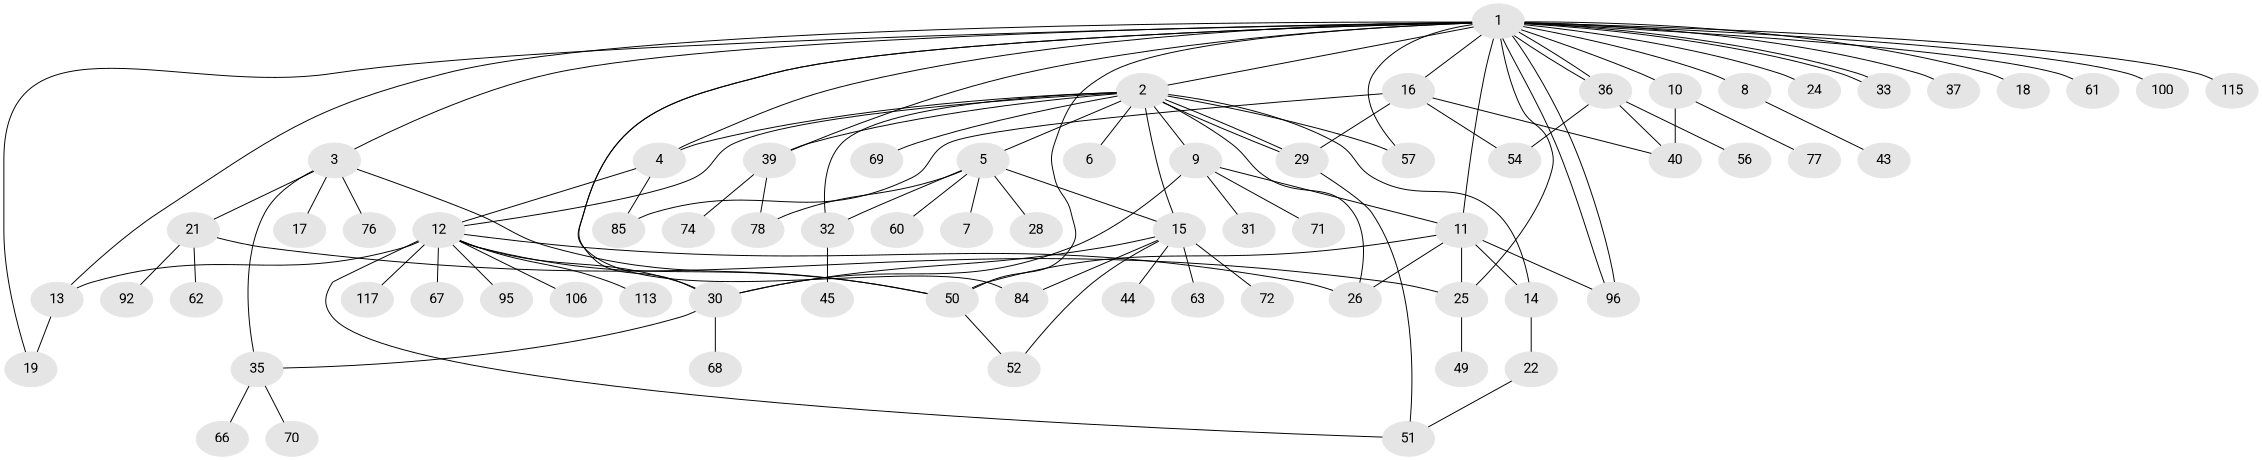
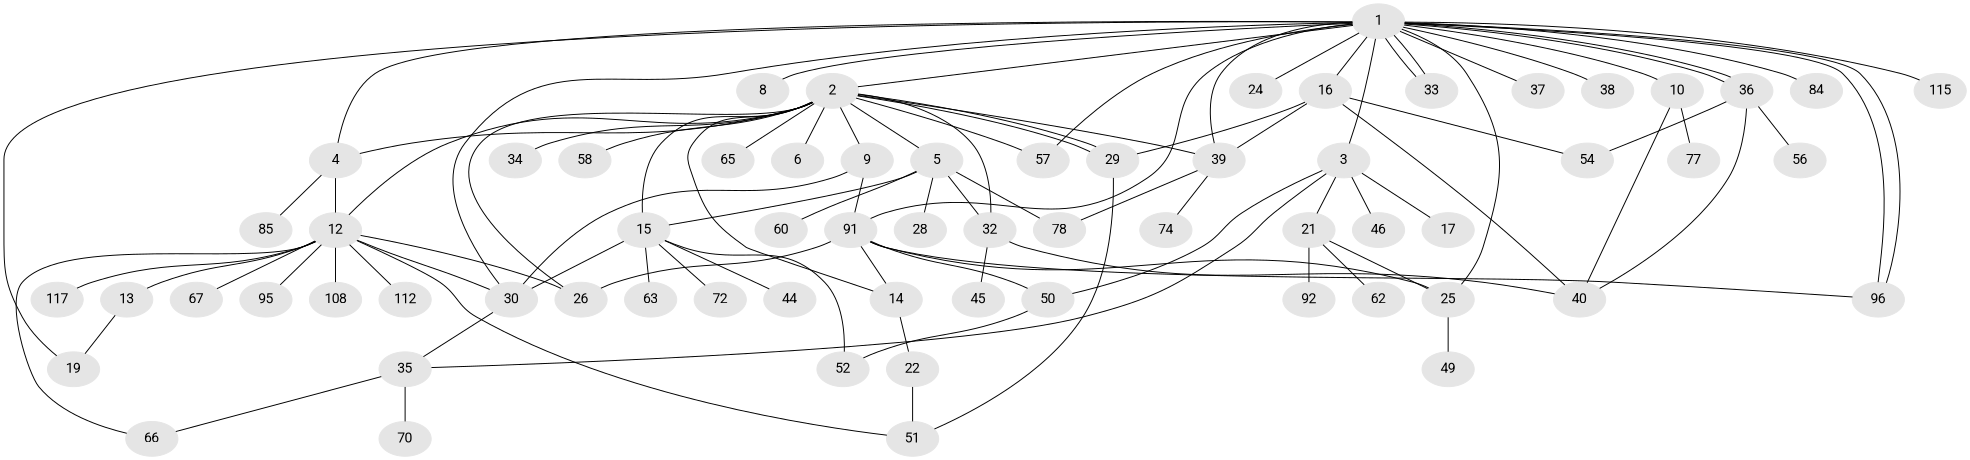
edge "1" -- "13": removed
edge "1" -- "50": removed
node "18": label "18" -> "38"
node "61": removed
node "100": removed
edge "16" -- "85": now "16" -- "39"
node "34": added
node "58": added
node "69": label "69" -> "65"
node "43": removed
node "76": label "76" -> "46"
node "7": removed
node "31": removed
node "71": removed
node "11": label "11" -> "91"
edge "15" -- "84": removed
edge "12" -- "50": now "12" -- "66"
edge "32" -- "40": added
node "106": label "106" -> "108"
node "113": label "113" -> "112"
node "68": removed
